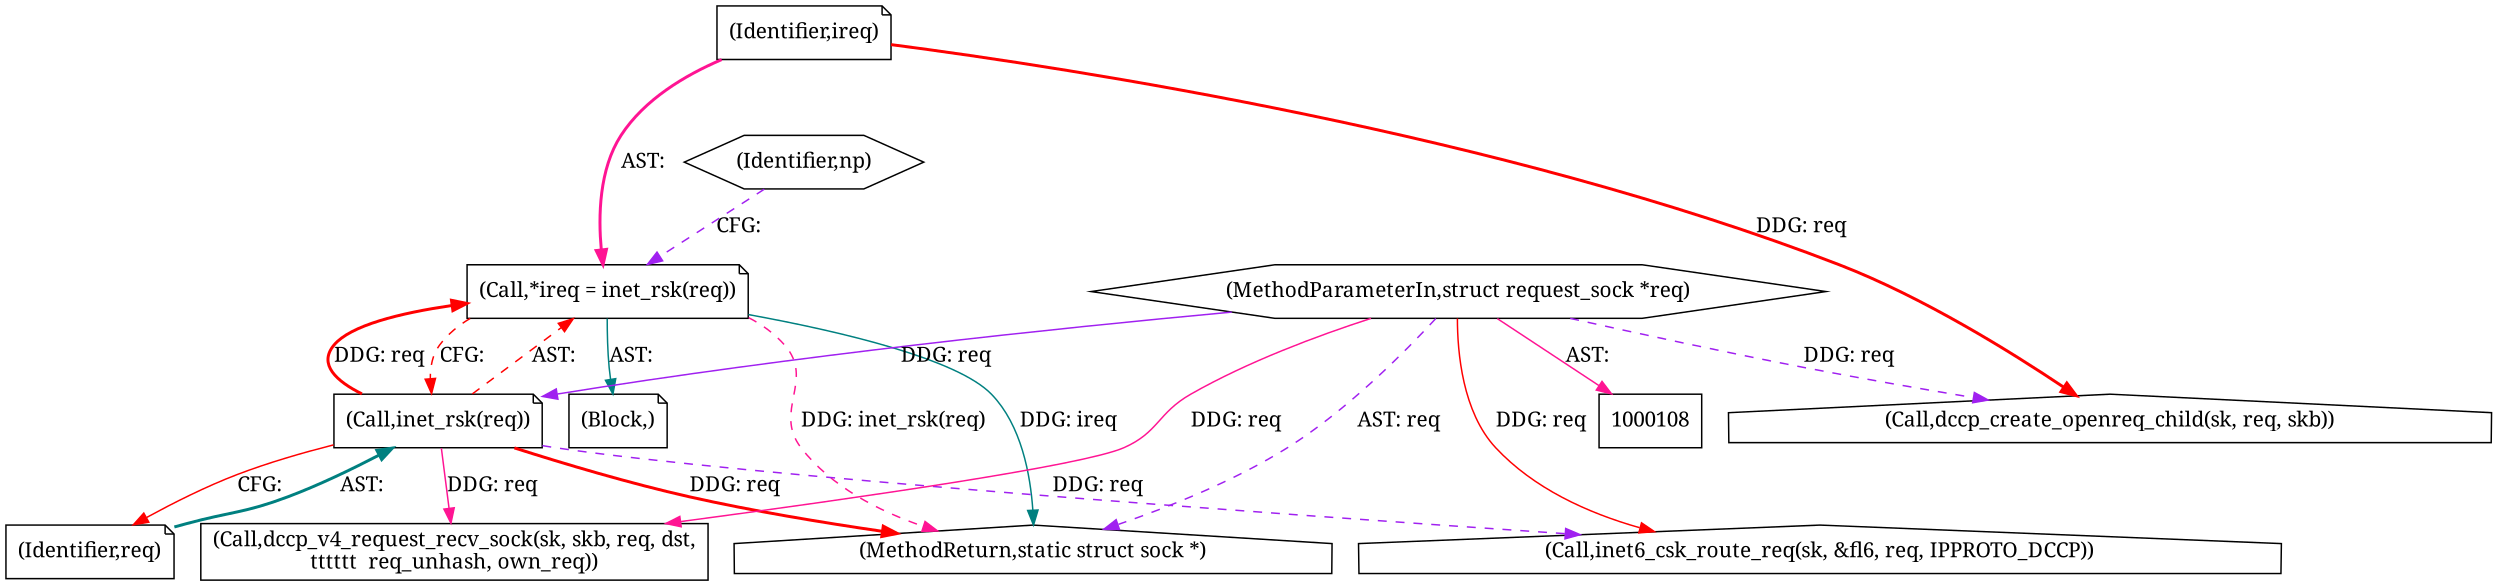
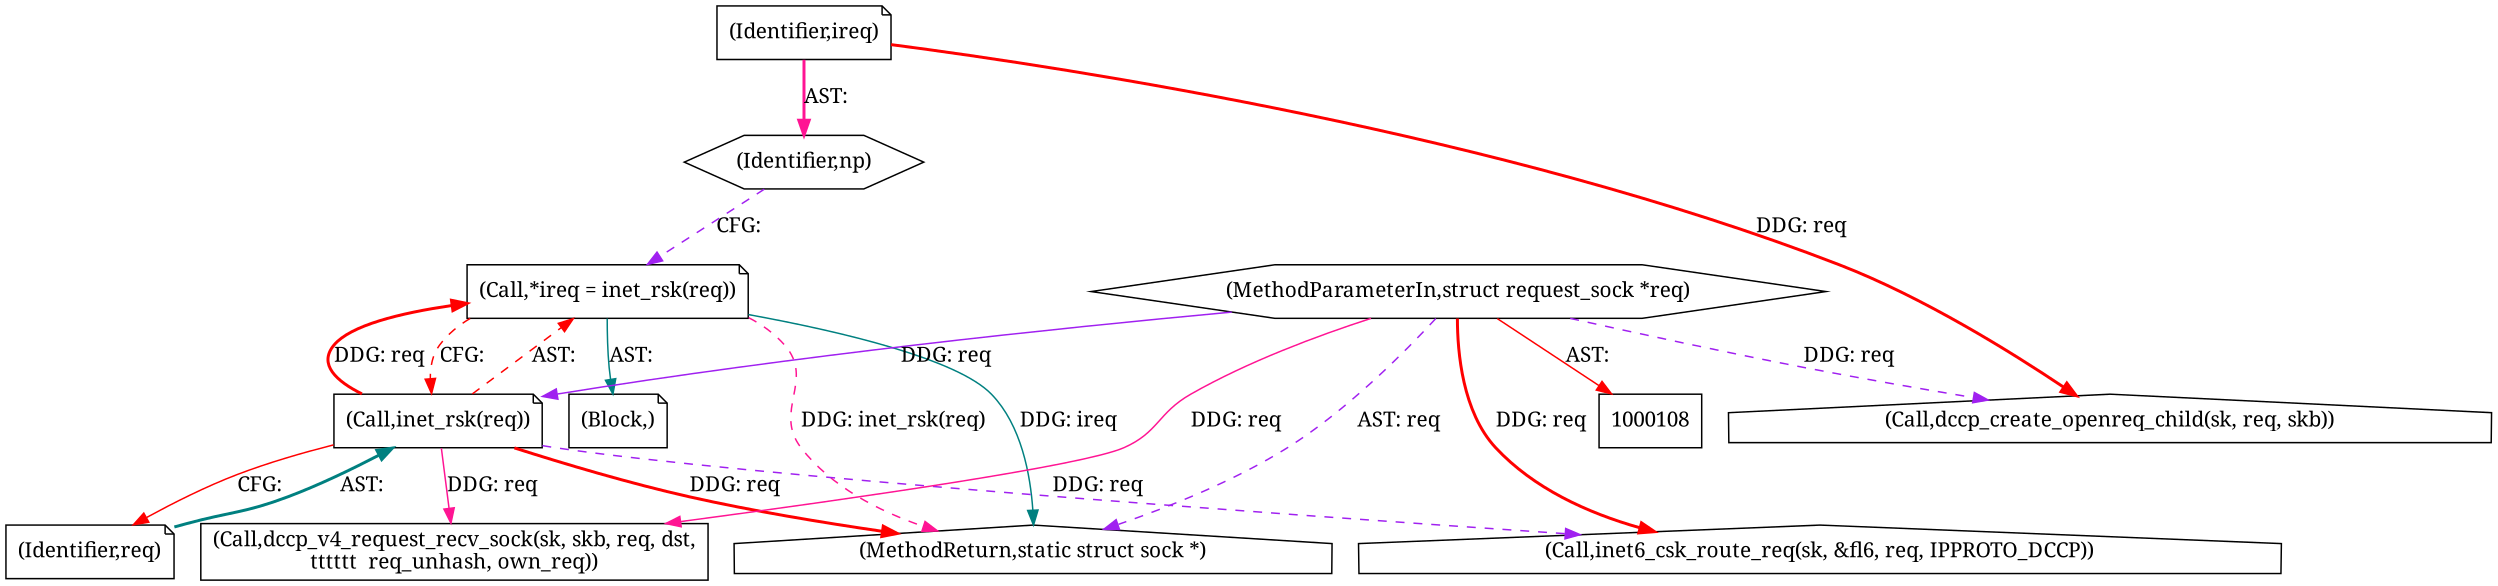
edge "(Identifier,ireq)" -> "(Call,*ireq = inet_rsk(req))": now "(Identifier,ireq)" -> "(Identifier,np)"
edge "(MethodParameterIn,struct request_sock *req)" -> "1000108": color deeppink -> red
edge "(MethodParameterIn,struct request_sock *req)" -> "(Call,inet6_csk_route_req(sk, &fl6, req, IPPROTO_DCCP))": style solid -> bold
